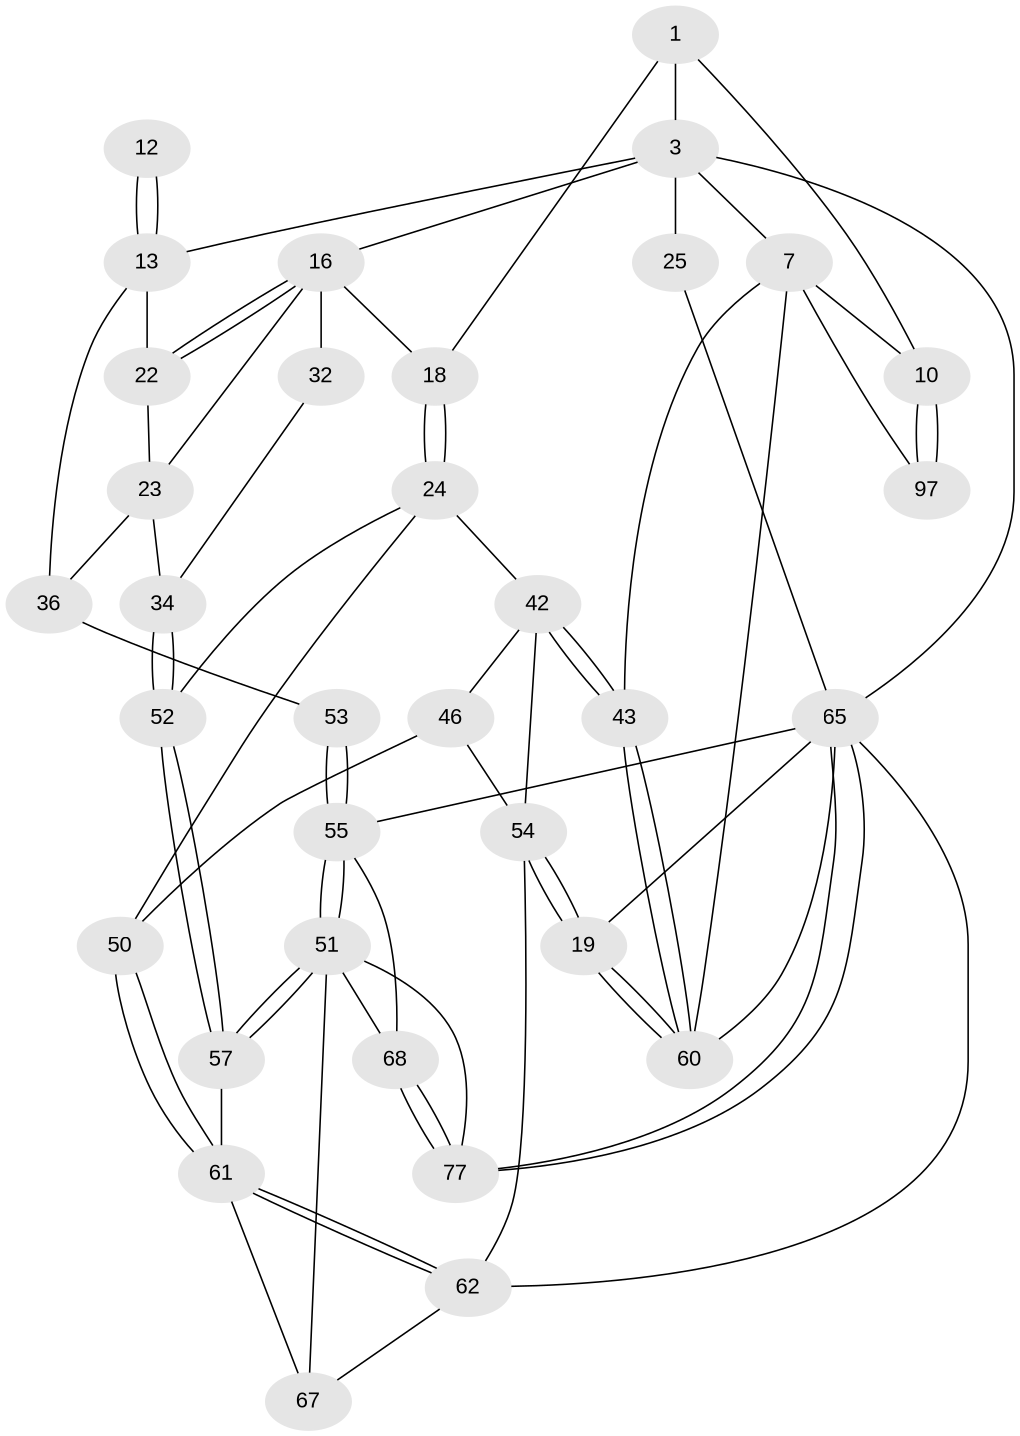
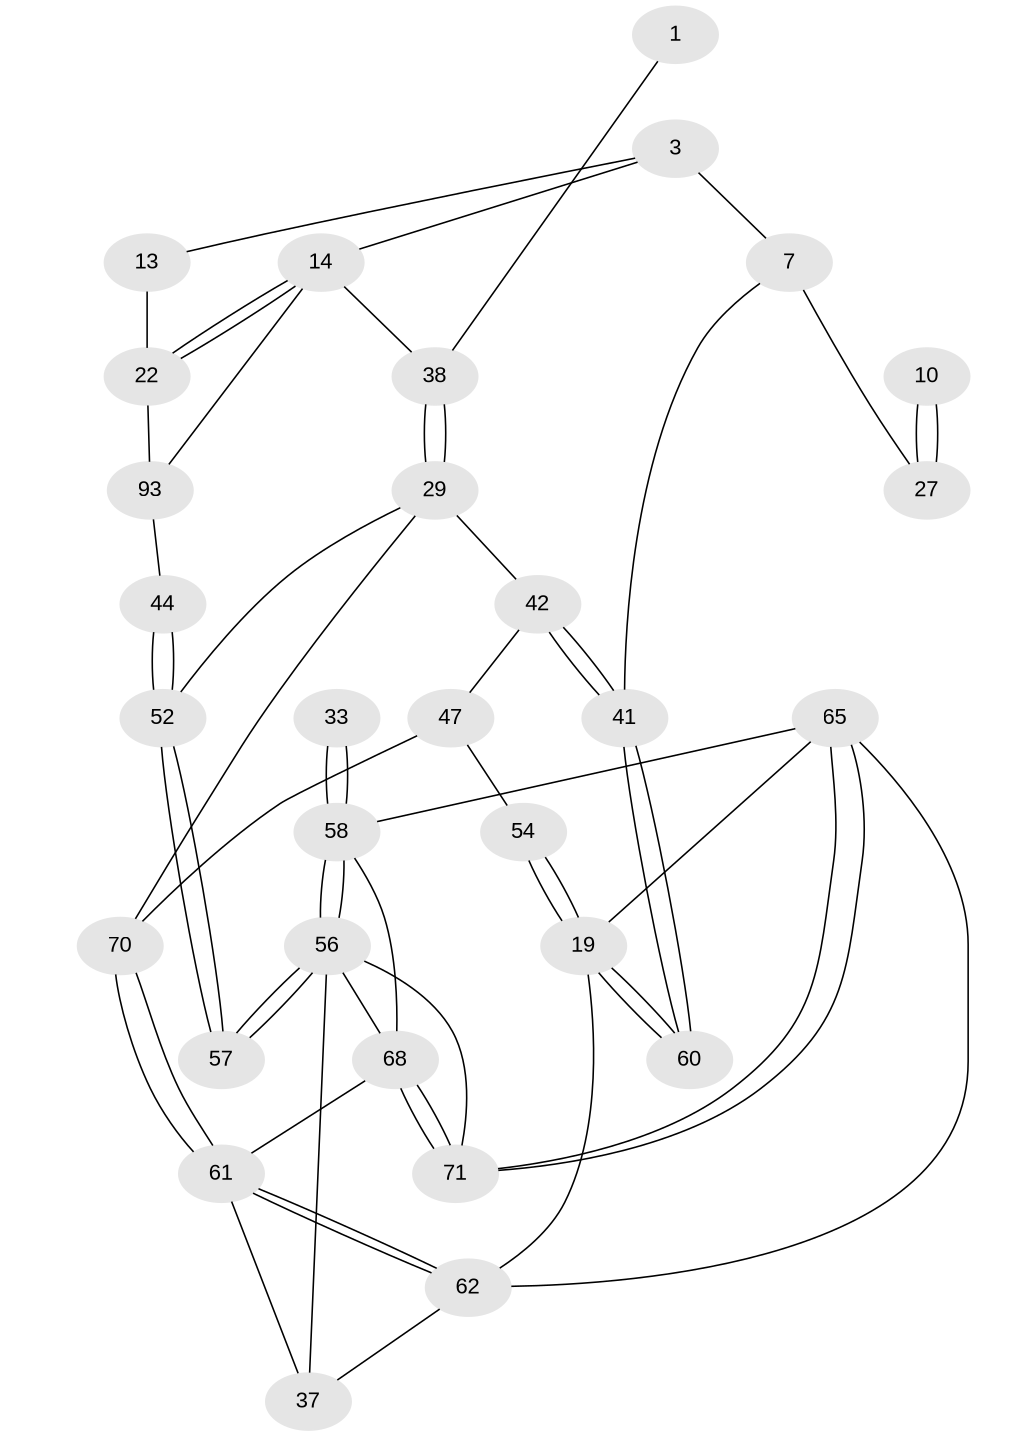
edge "1" -- "3": removed
node "12": removed
edge "1" -- "10": removed
node "16": label "16" -> "14"
node "25": removed
edge "7" -- "10": removed
edge "3" -- "65": removed
node "32": removed
node "18": label "18" -> "38"
node "23": label "23" -> "93"
node "24": label "24" -> "29"
node "97": label "97" -> "27"
node "36": removed
node "34": label "34" -> "44"
edge "7" -- "60": removed
node "53": label "53" -> "33"
node "46": label "46" -> "47"
edge "42" -- "54": removed
node "43": label "43" -> "41"
node "55": label "55" -> "58"
edge "65" -- "60": removed
node "50": label "50" -> "70"
node "51": label "51" -> "56"
edge "54" -- "62": now "19" -- "62"
edge "57" -- "61": now "68" -- "61"
node "77": label "77" -> "71"
node "67": label "67" -> "37"
